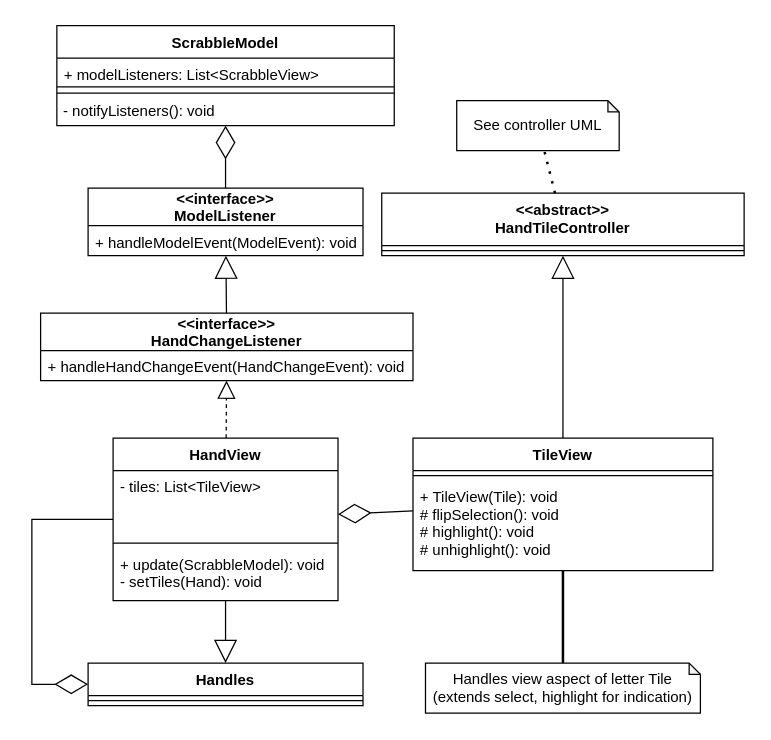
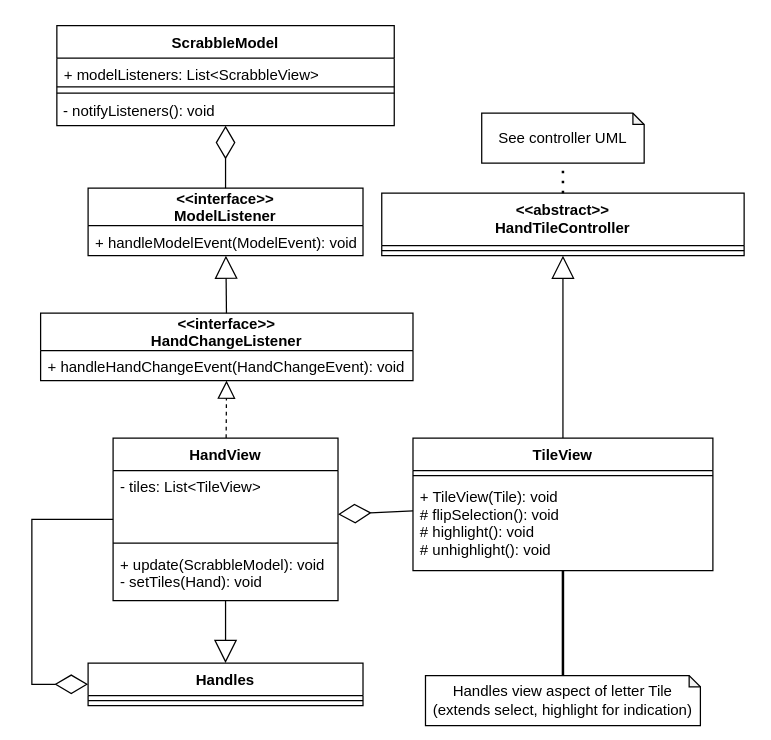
node "See controller UML": moved (538, 126) -> (563, 138)
node "Handles view aspect of letter Tile (extends select, highlight for indication)": moved (563, 688) -> (563, 701)
